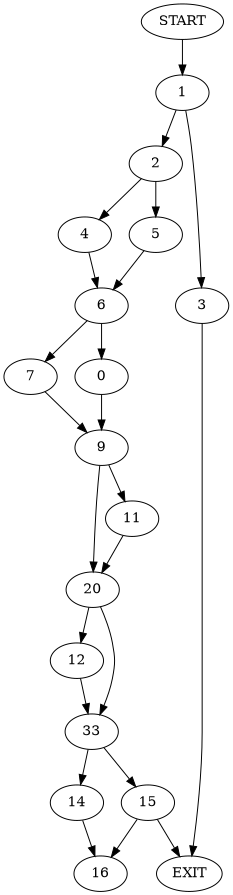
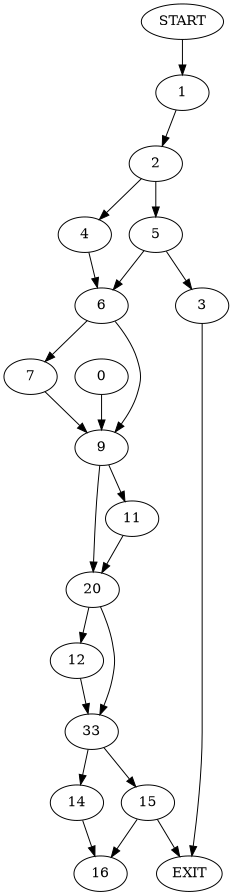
edge "1" -> "3": now "5" -> "3"
edge "6" -> "0": now "6" -> "9"
